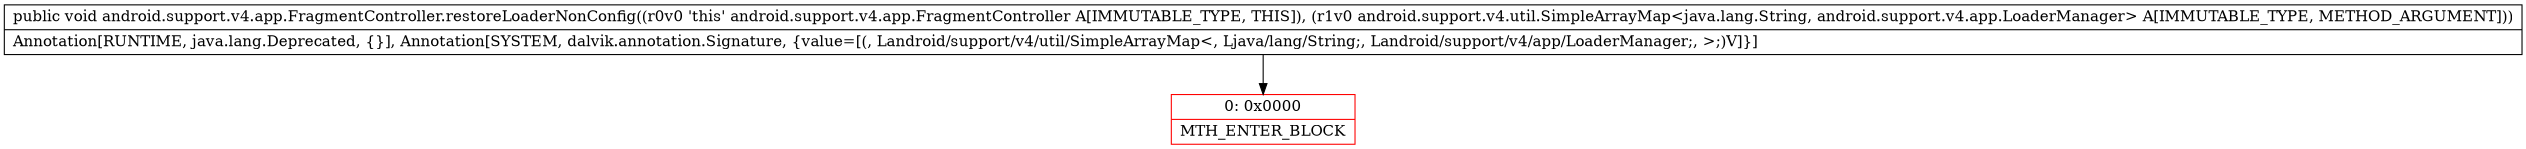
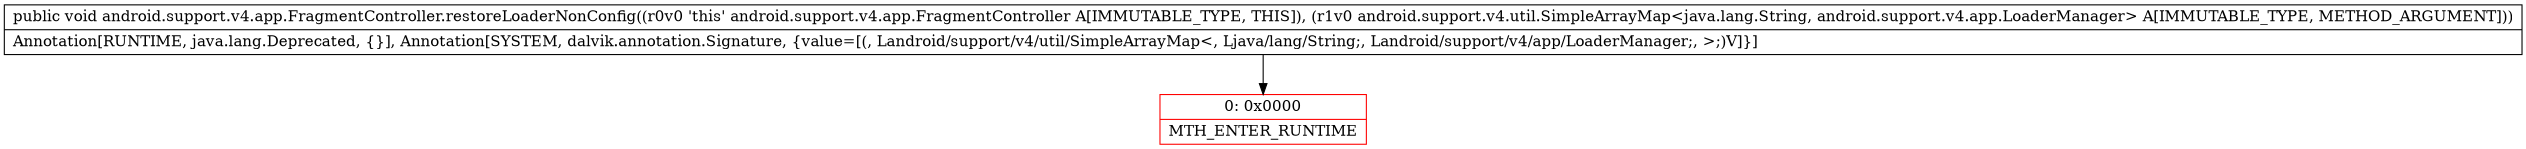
node "0: 0x0000": text "MTH_ENTER_BLOCK" -> "MTH_ENTER_RUNTIME"
